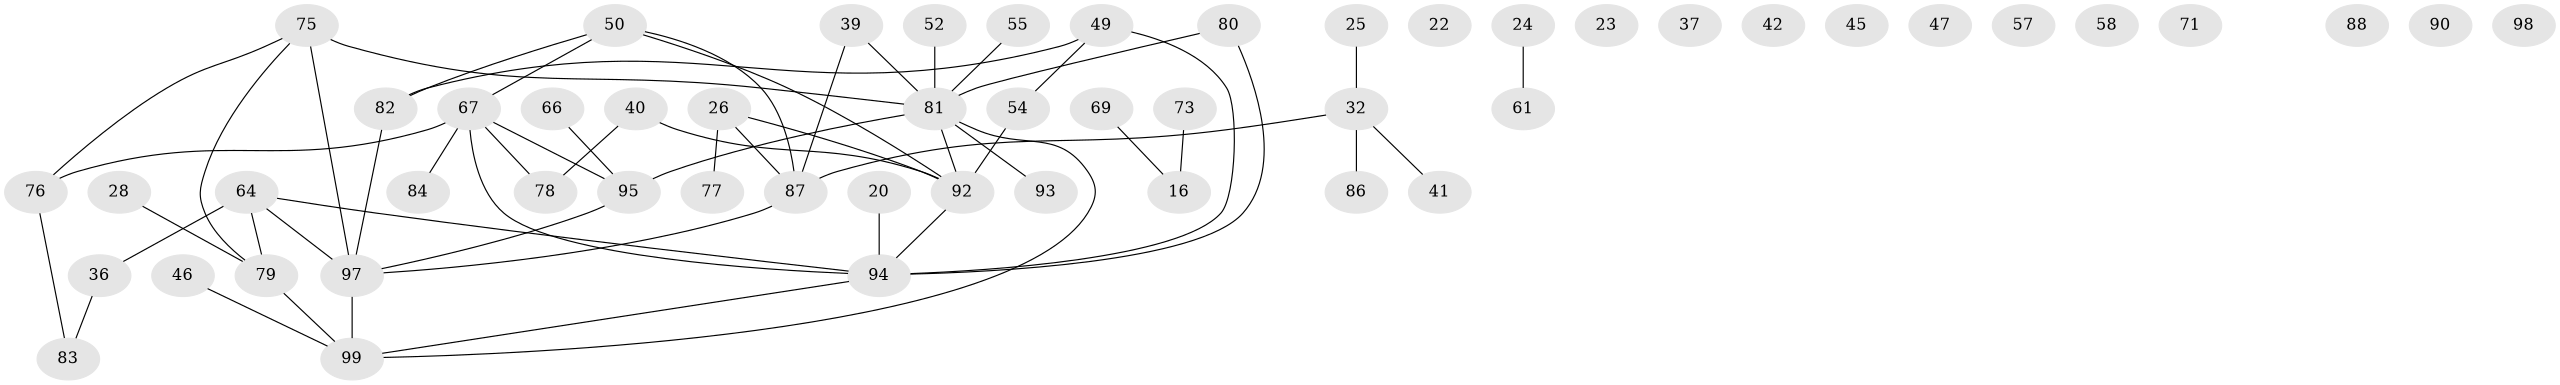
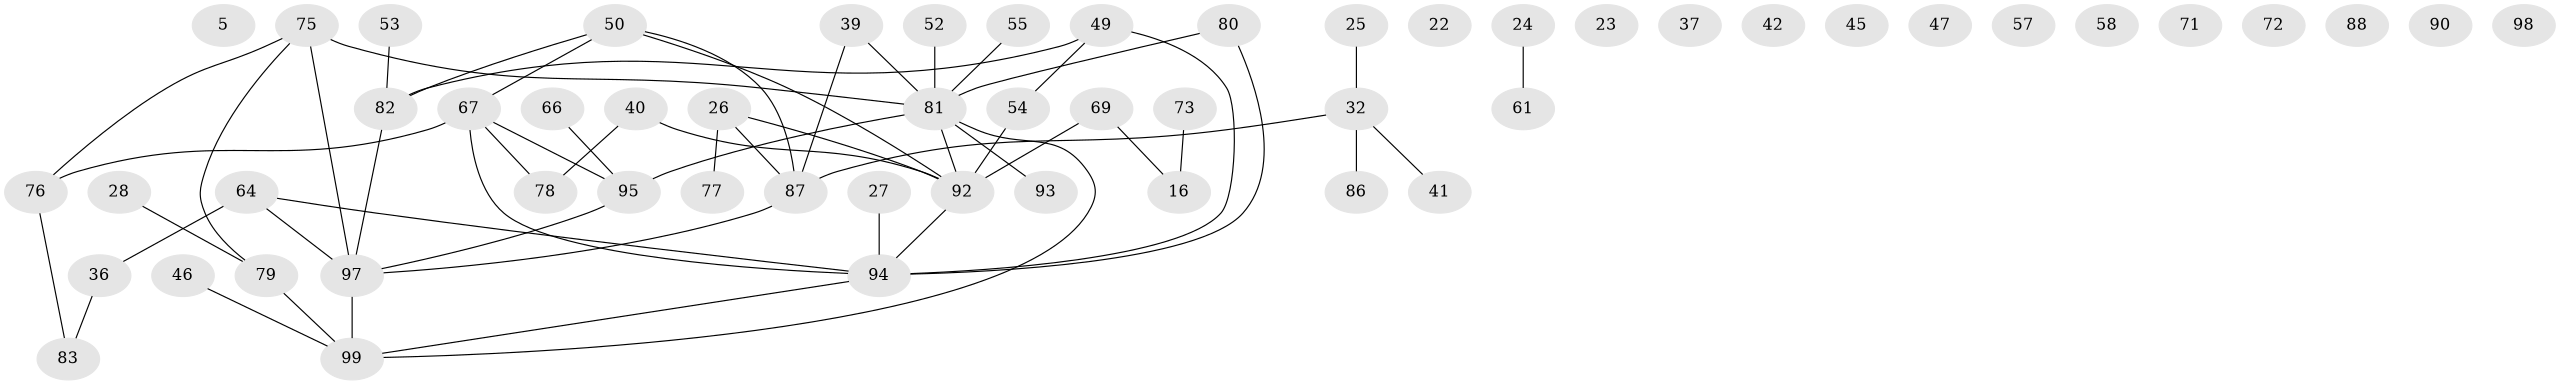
node "5": added
node "53": added
node "72": added
edge "69" -- "92": added
node "84": removed
node "20": label "20" -> "27"
edge "64" -- "79": removed
